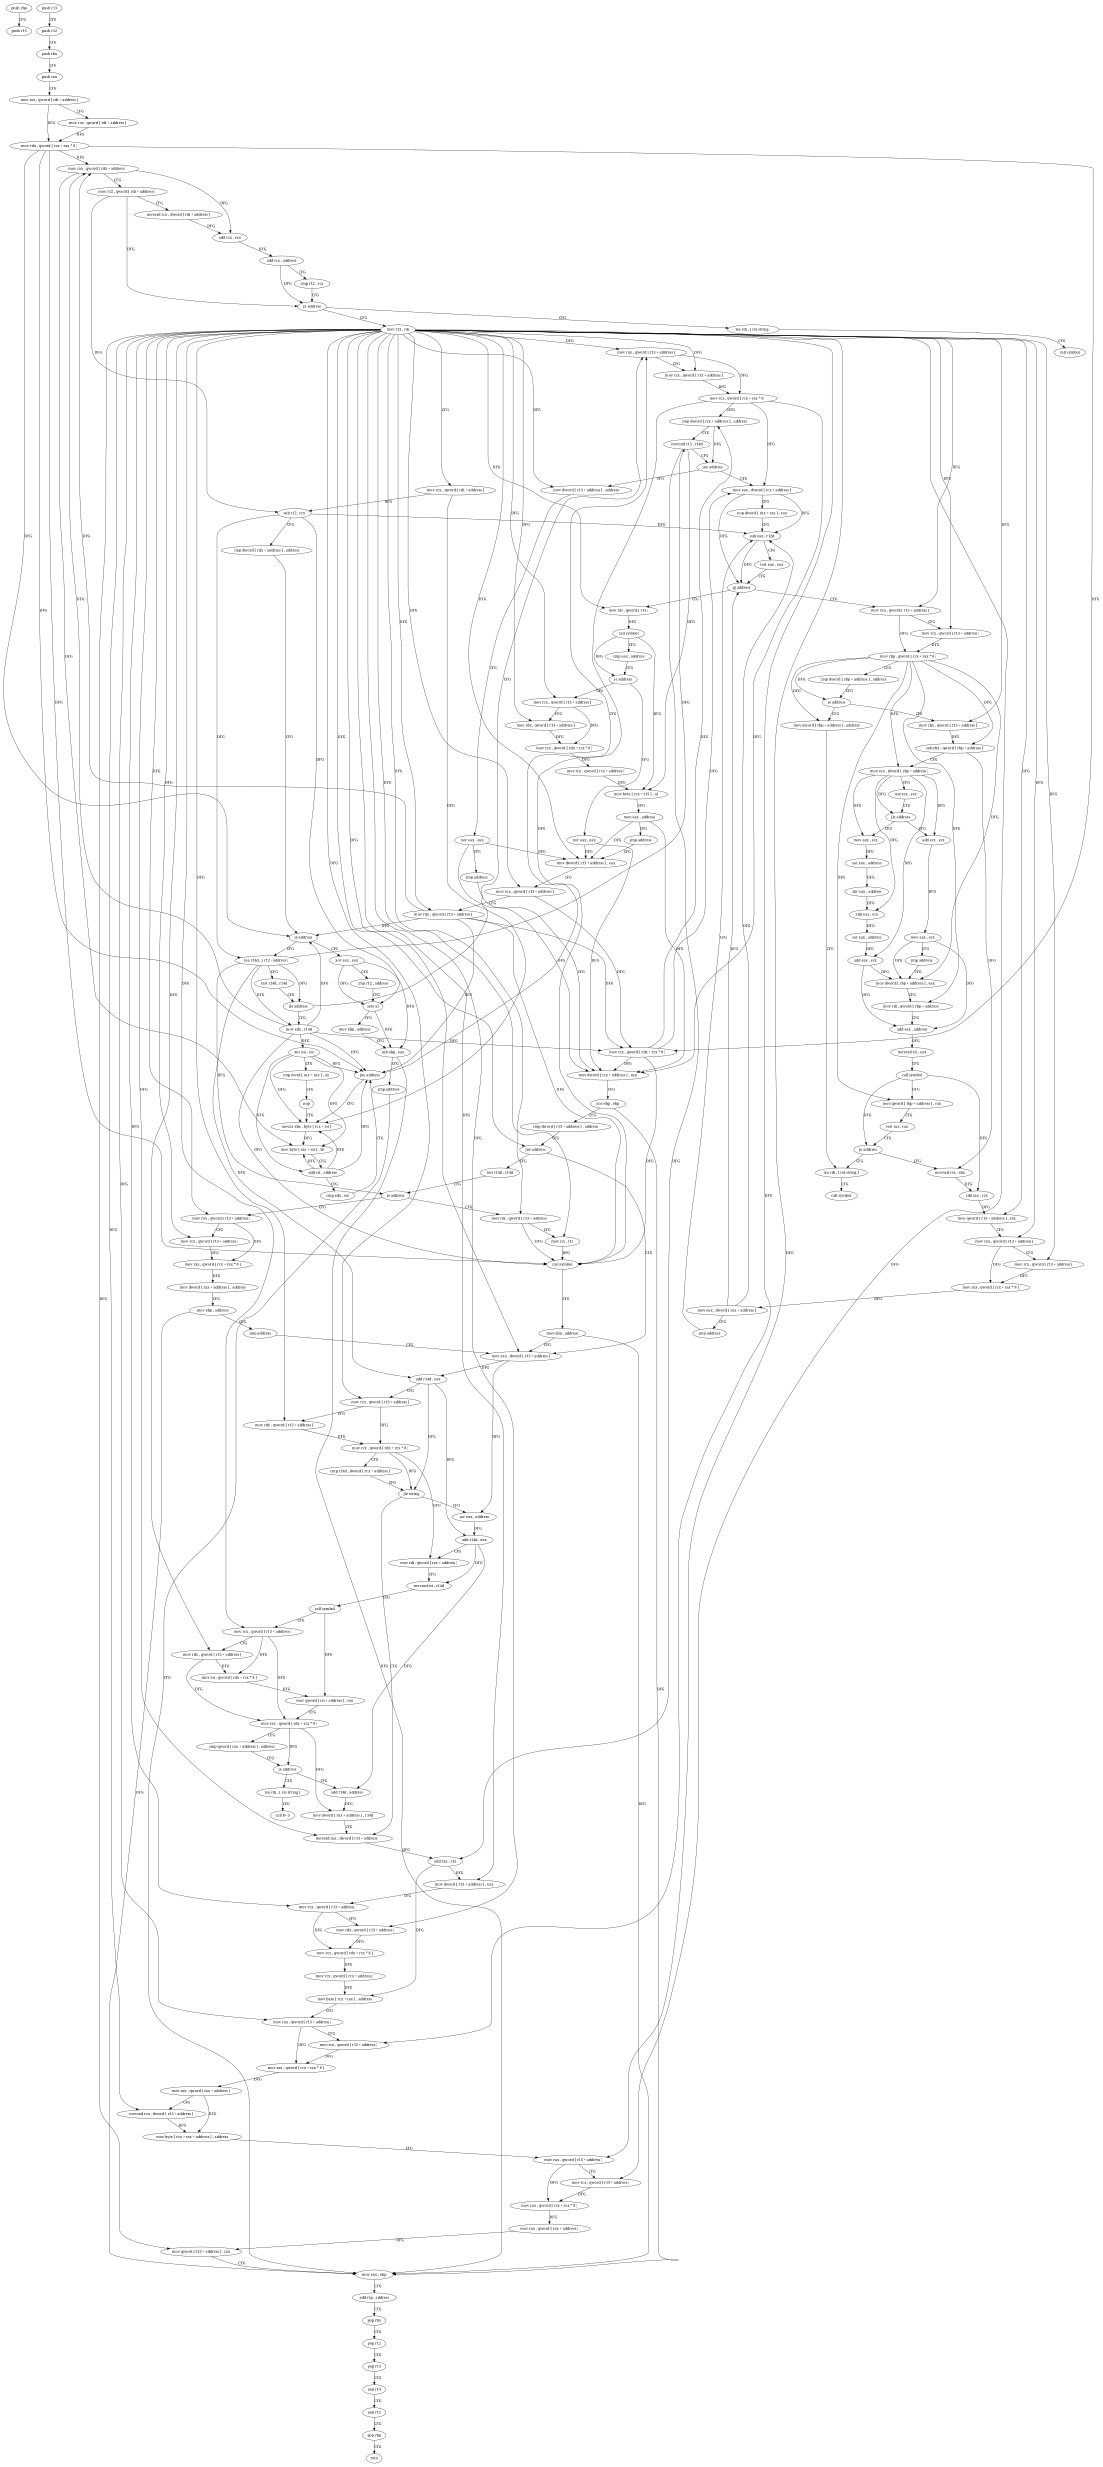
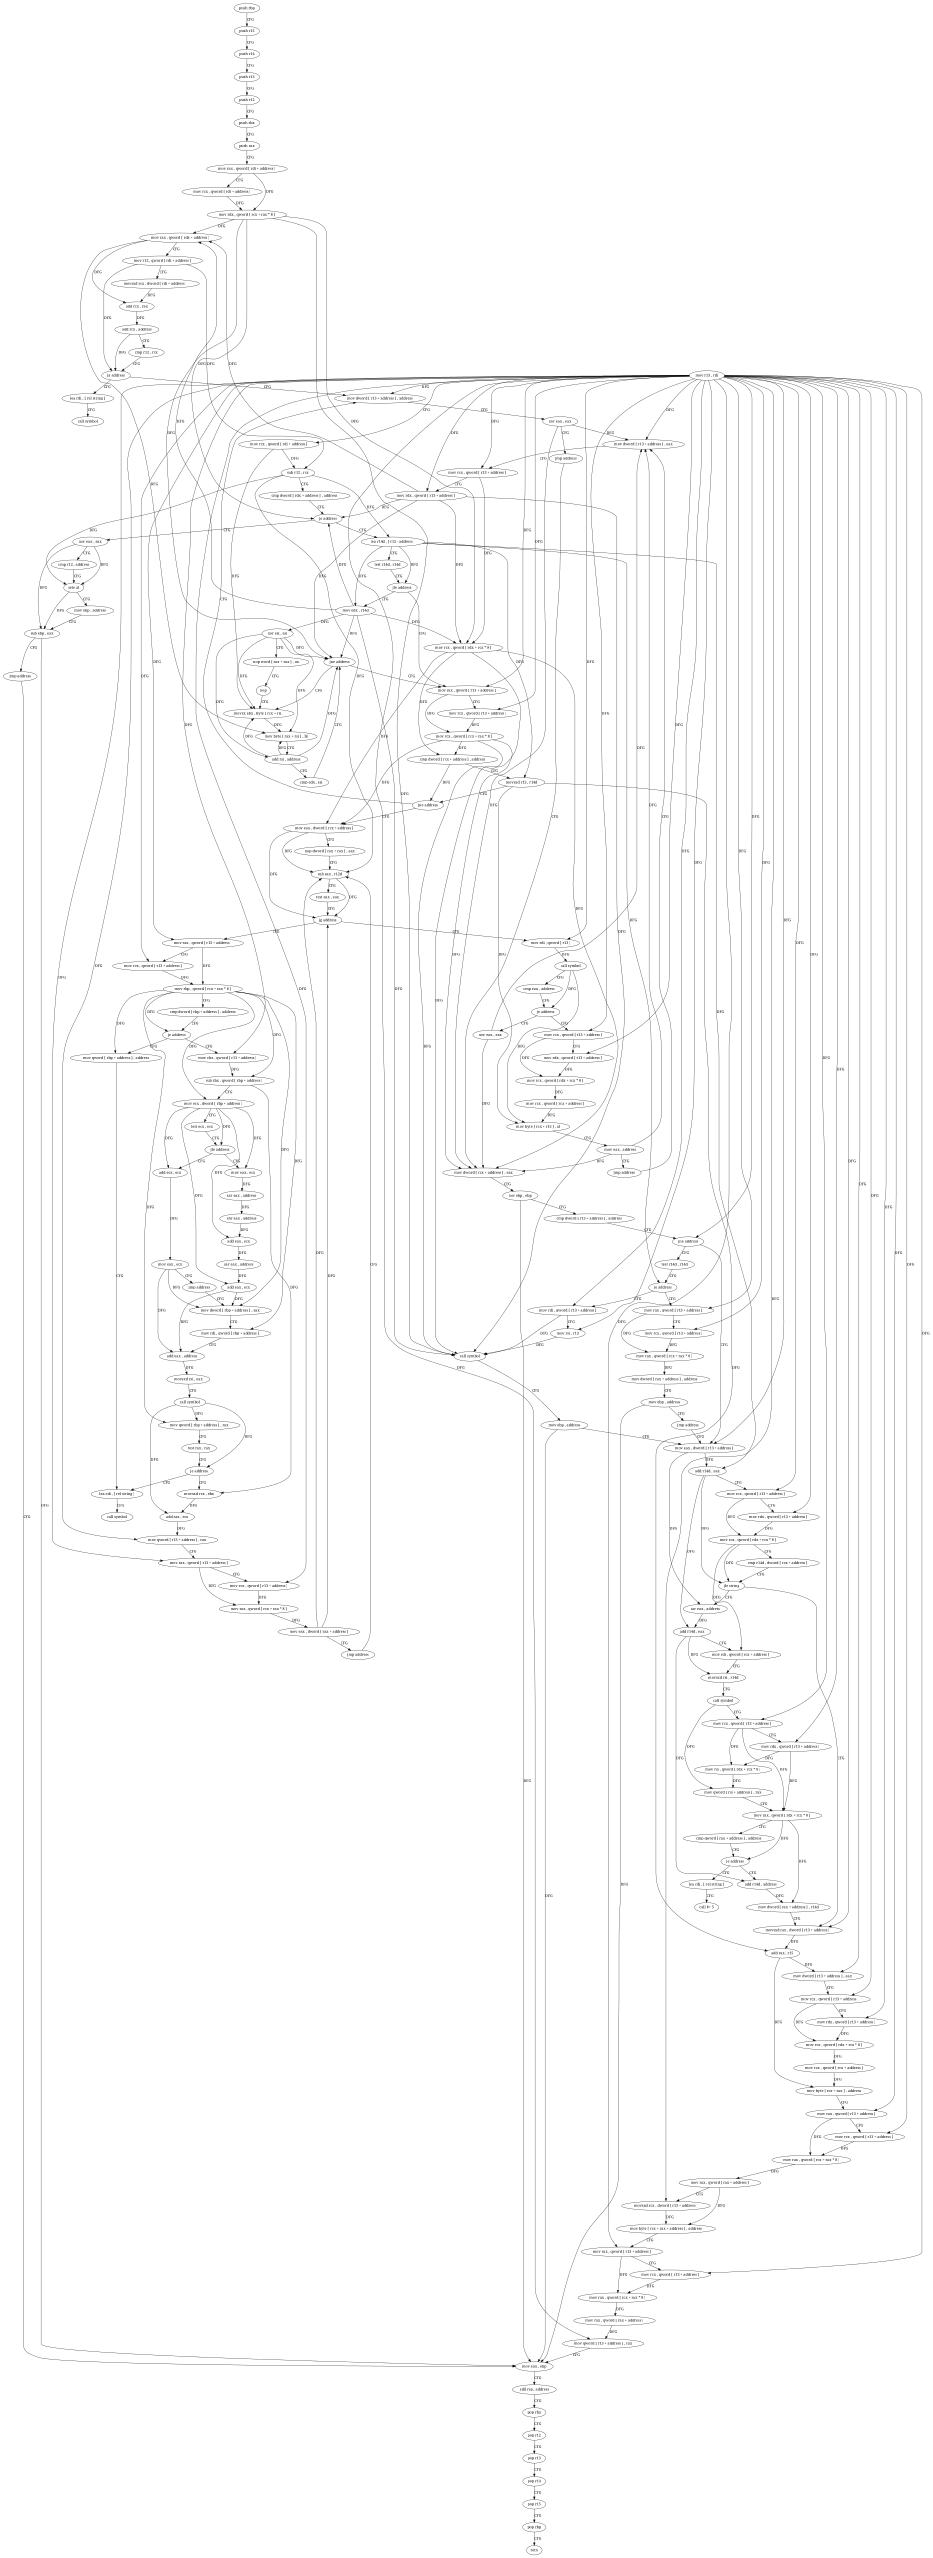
node "push r14": added
edge "ja address" -> "mov r13 , rdi": now "ja address" -> "mov dword [ r13 + address ] , address"
